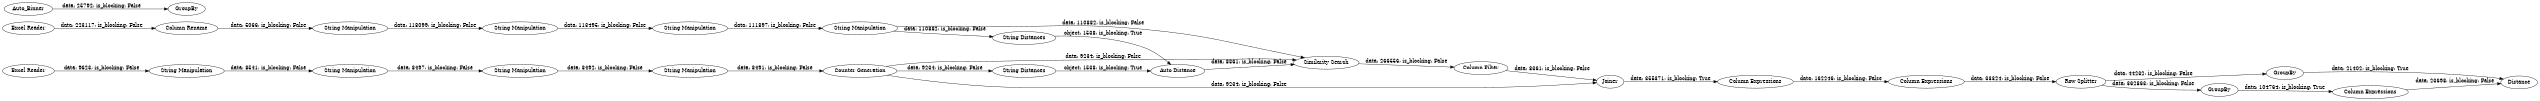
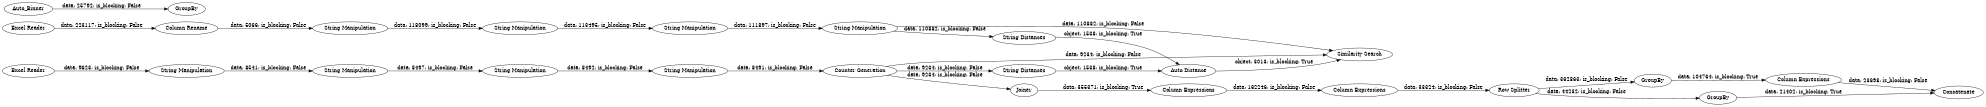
edge "Auto Distance" -> "Similarity Search": label "data: 8361; is_blocking: False" -> "object: 3013; is_blocking: True"
node "Column Filter": removed
node "Distance": label "Distance" -> "Concatenate"
